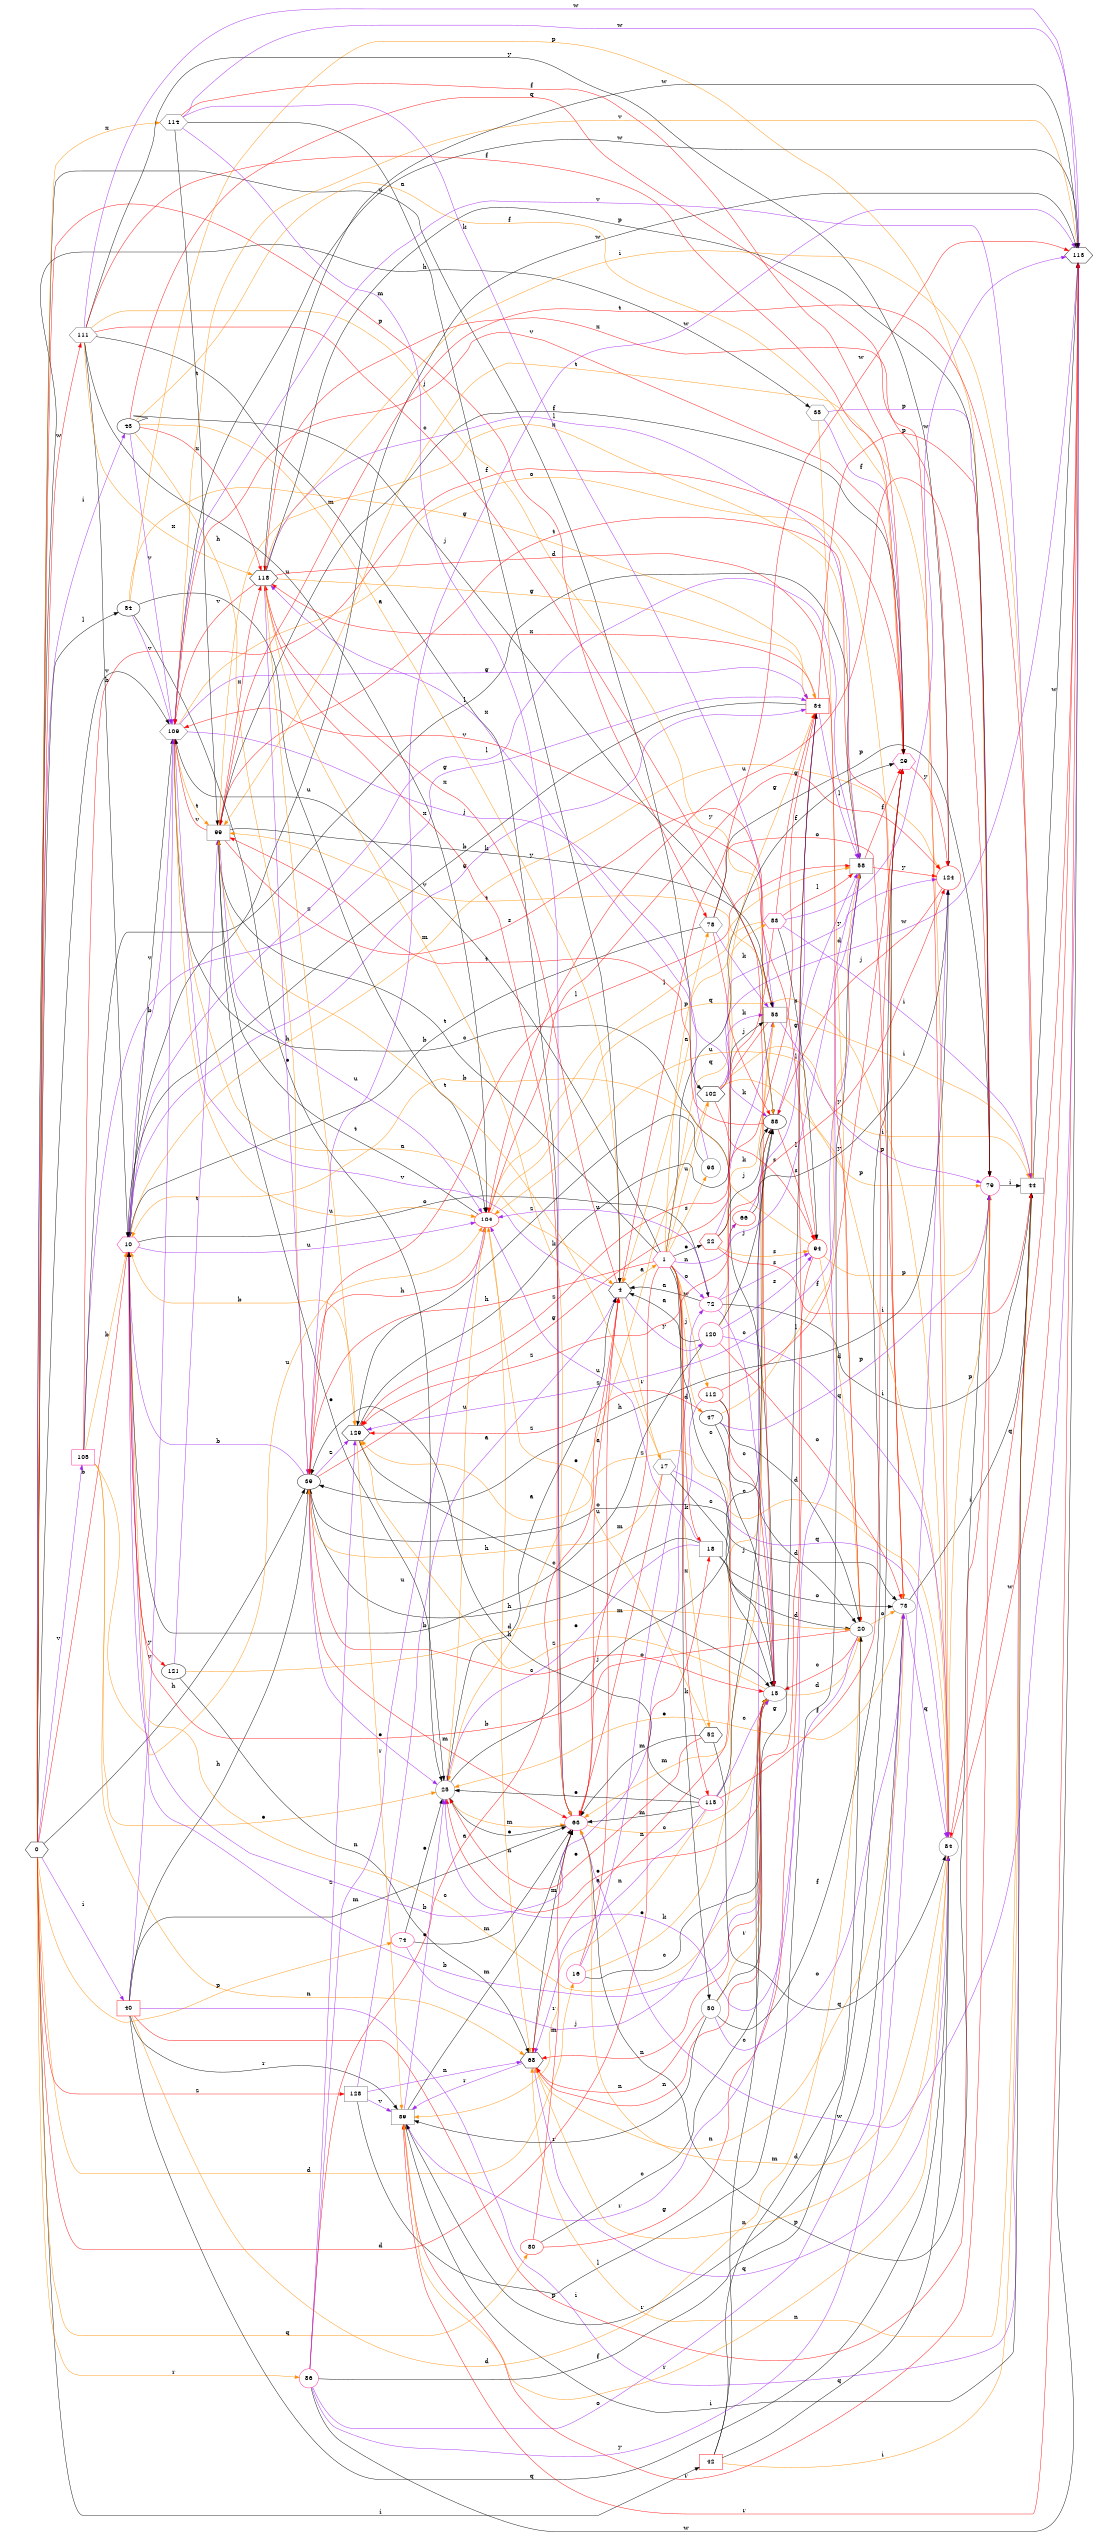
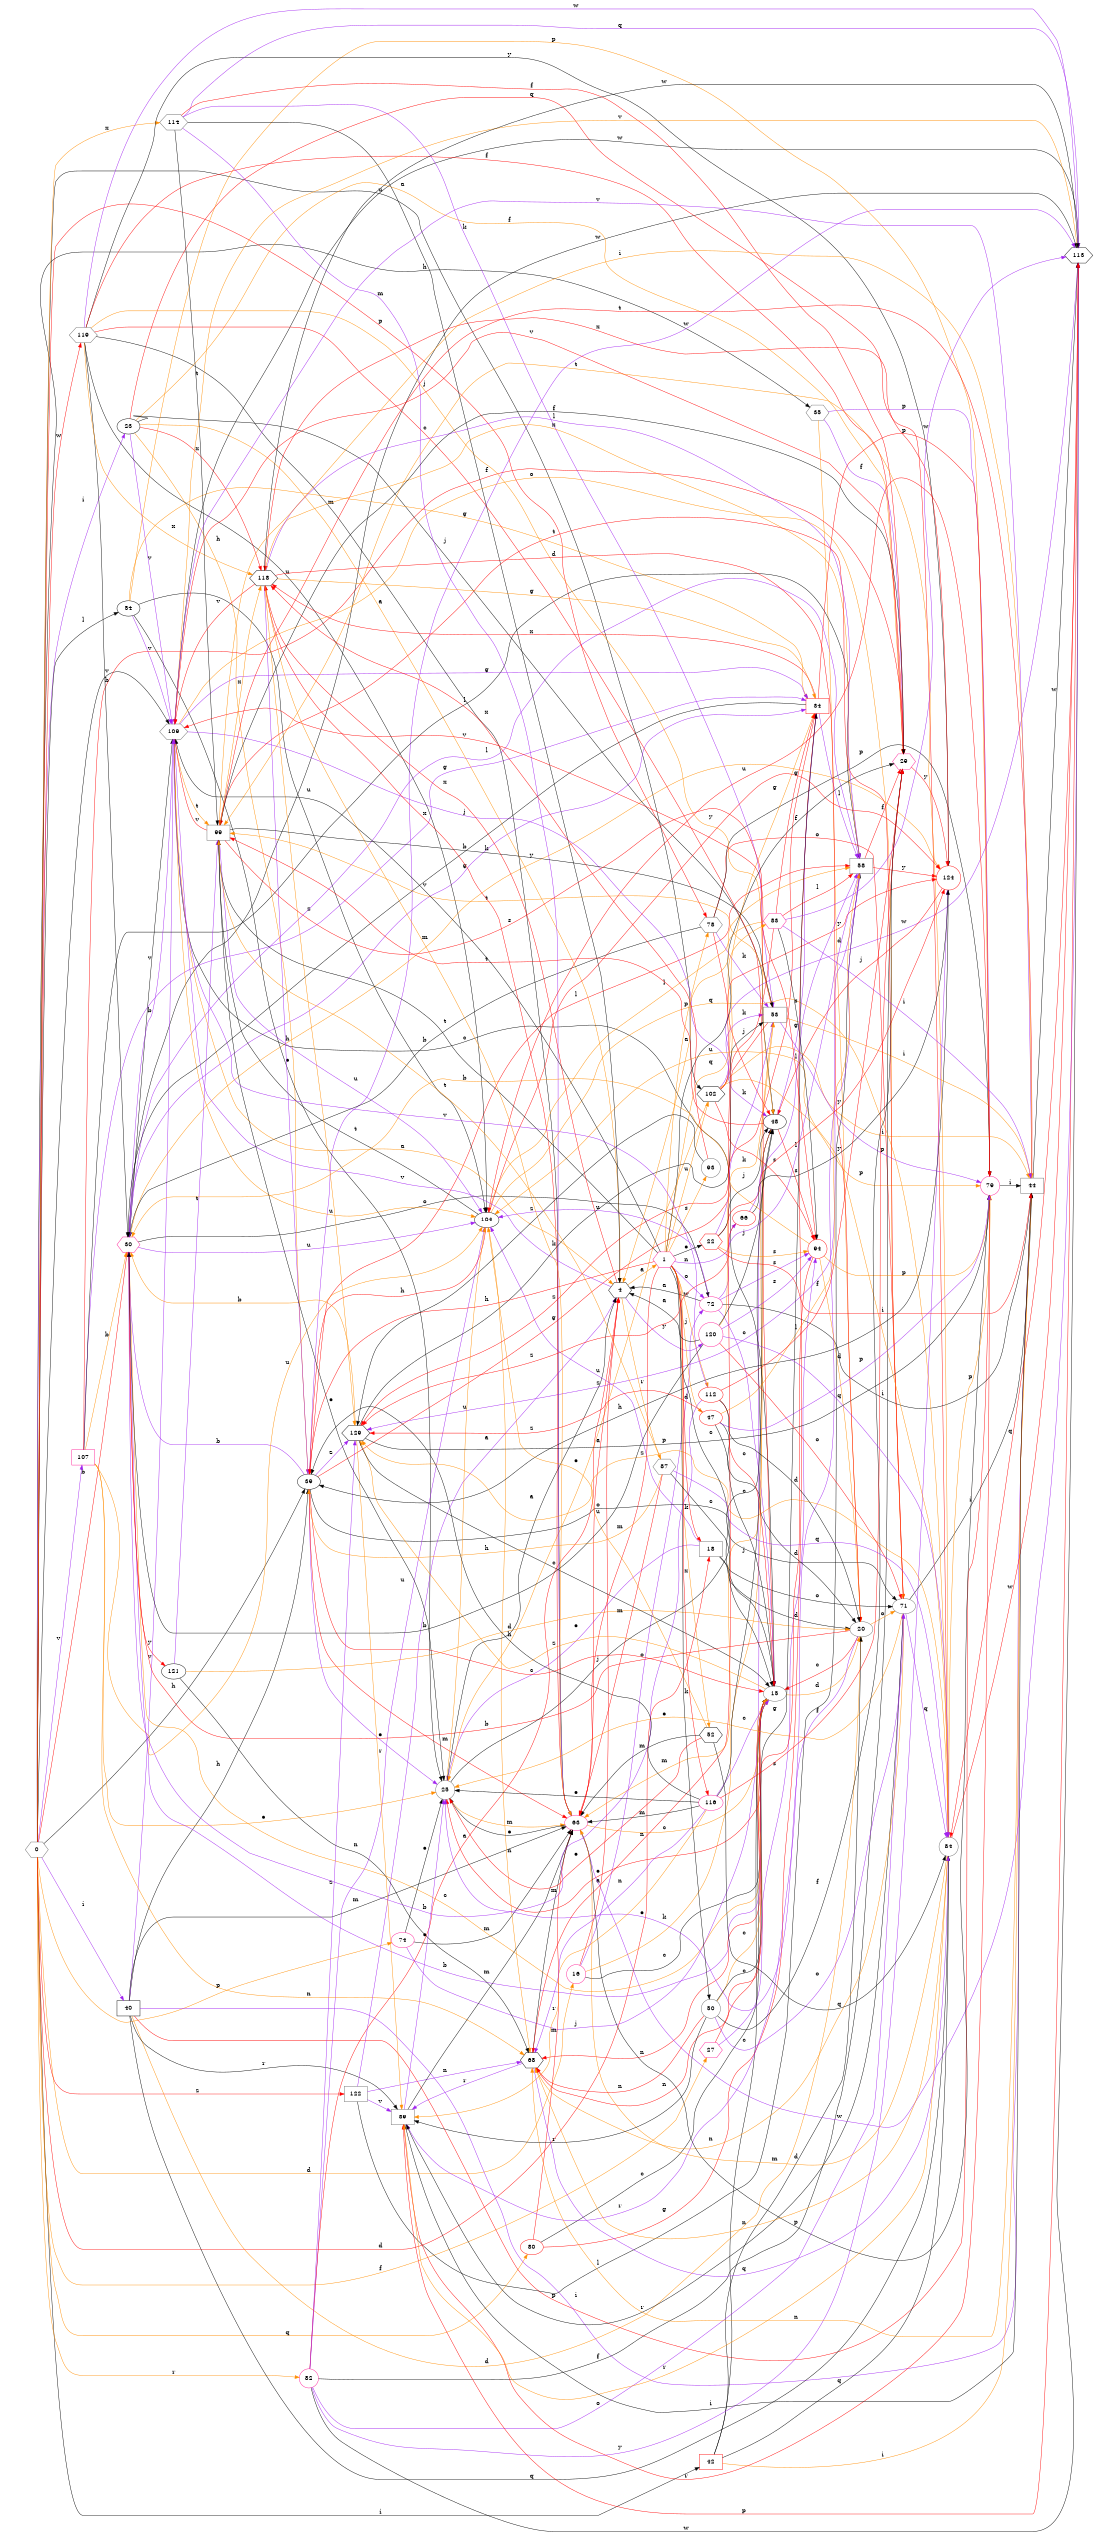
edge "114" -> "113": label "w" -> "q"
edge "118" -> "79": now "129" -> "79"
node "111": label "111" -> "119"
node "43": label "43" -> "23"
edge "4" -> "113": removed, label "w"
edge "99" -> "118": color red -> darkorange
edge "93" -> "118": color purple -> red
edge "102" -> "124": color purple -> red
edge "112" -> "109": added, label "v"
node "88": label "88" -> "48"
node "104": color red -> black
node "10": label "10" -> "30"
node "47": color black -> red
node "105": label "105" -> "107"
node "17": label "17" -> "87"
node "73": label "73" -> "71"
edge "18" -> "39": removed, label "h"
node "115": label "115" -> "116"
node "0": color black -> gray40
edge "50" -> "15": label "r" -> "c"
node "40": color red -> black
node "27": added
node "128": label "128" -> "122"
node "86": label "86" -> "82"
edge "113" -> "89": label "r" -> "p"
